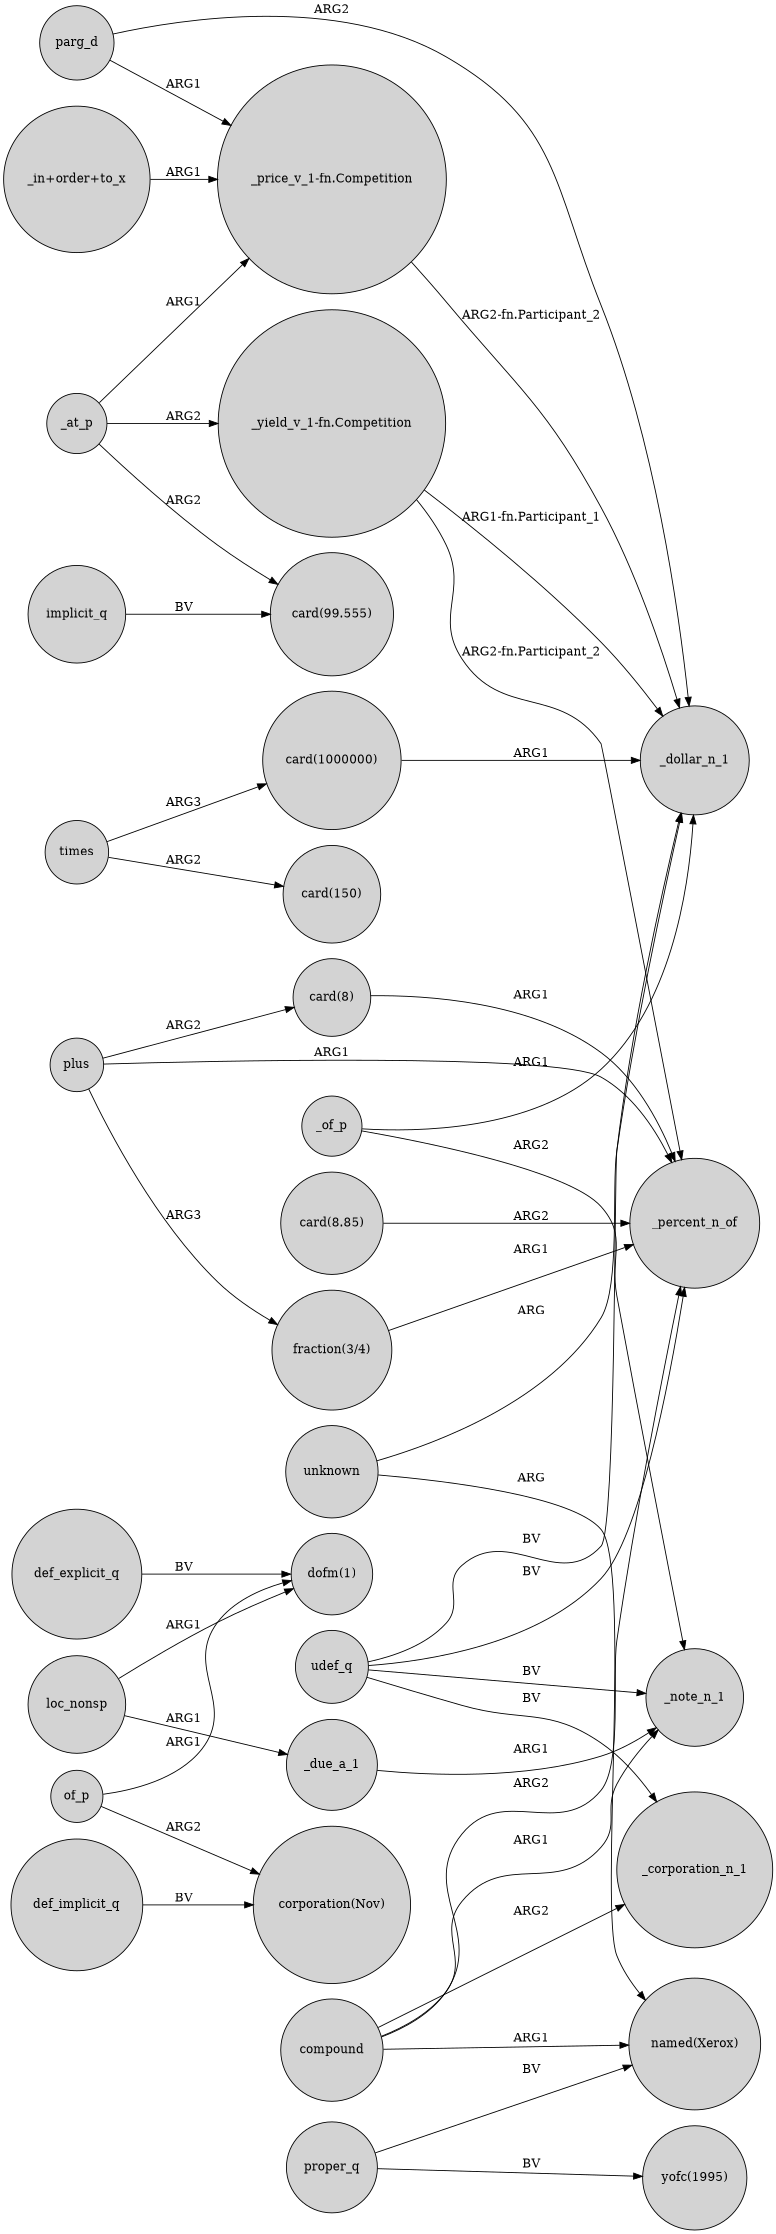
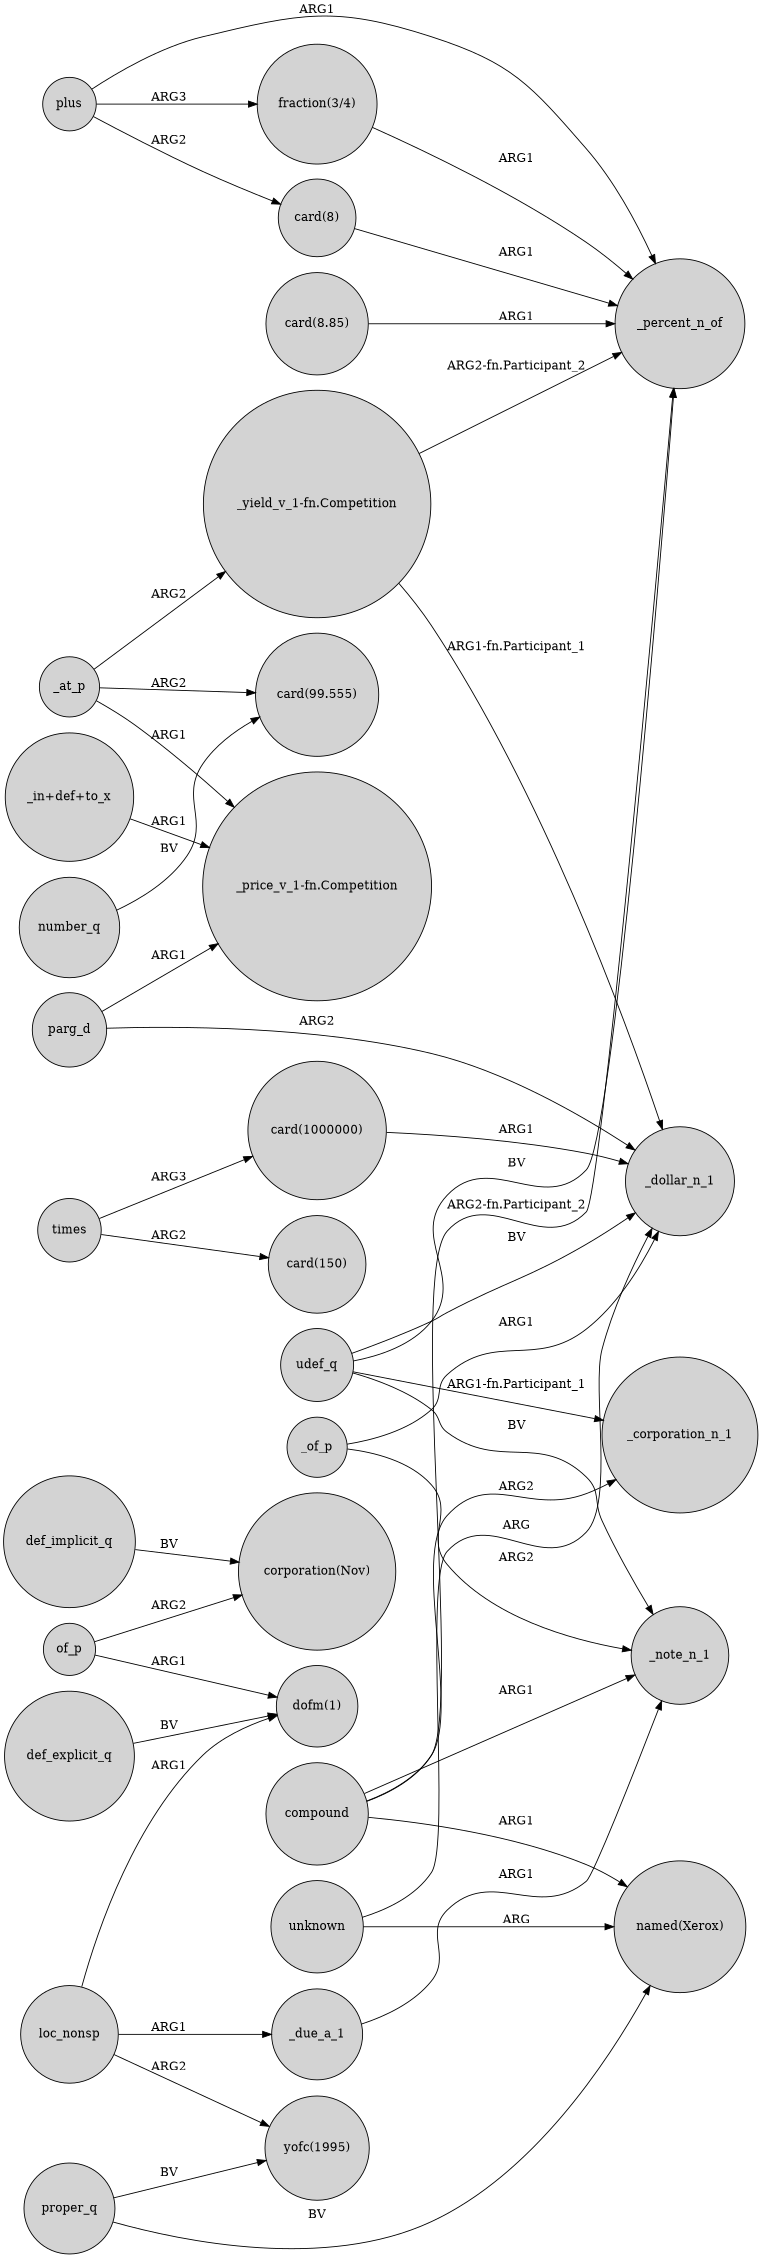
node "_in+order+to_x": label "_in+order+to_x" -> "_in+def+to_x"
edge "_price_v_1-fn.Competition" -> "_dollar_n_1": removed, label "ARG2-fn.Participant_2"
node "implicit_q": label "implicit_q" -> "number_q"
edge "card(8.85)" -> "_percent_n_of": label "ARG2" -> "ARG1"
edge "udef_q" -> "_corporation_n_1": label "BV" -> "ARG1-fn.Participant_1"
edge "compound" -> "_percent_n_of": label "ARG2" -> "ARG2-fn.Participant_2"
edge "loc_nonsp" -> "yofc(1995)": added, label "ARG2"
